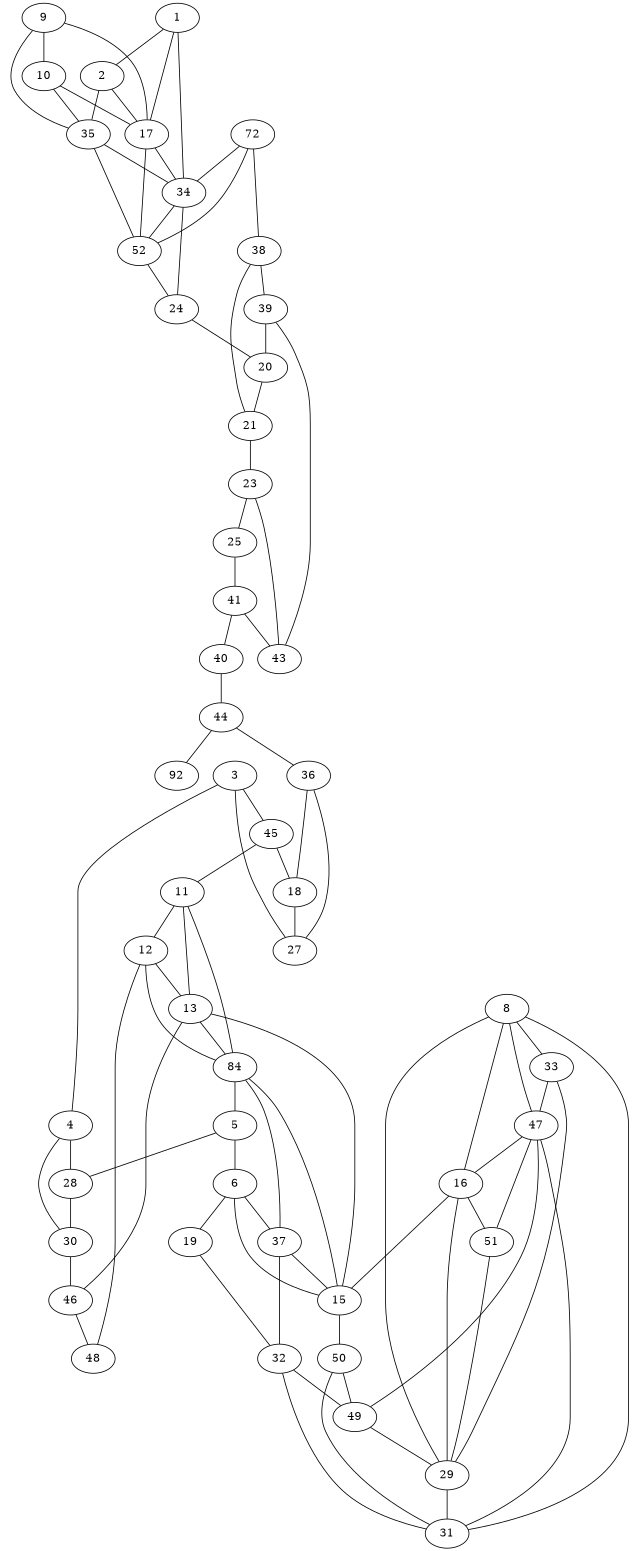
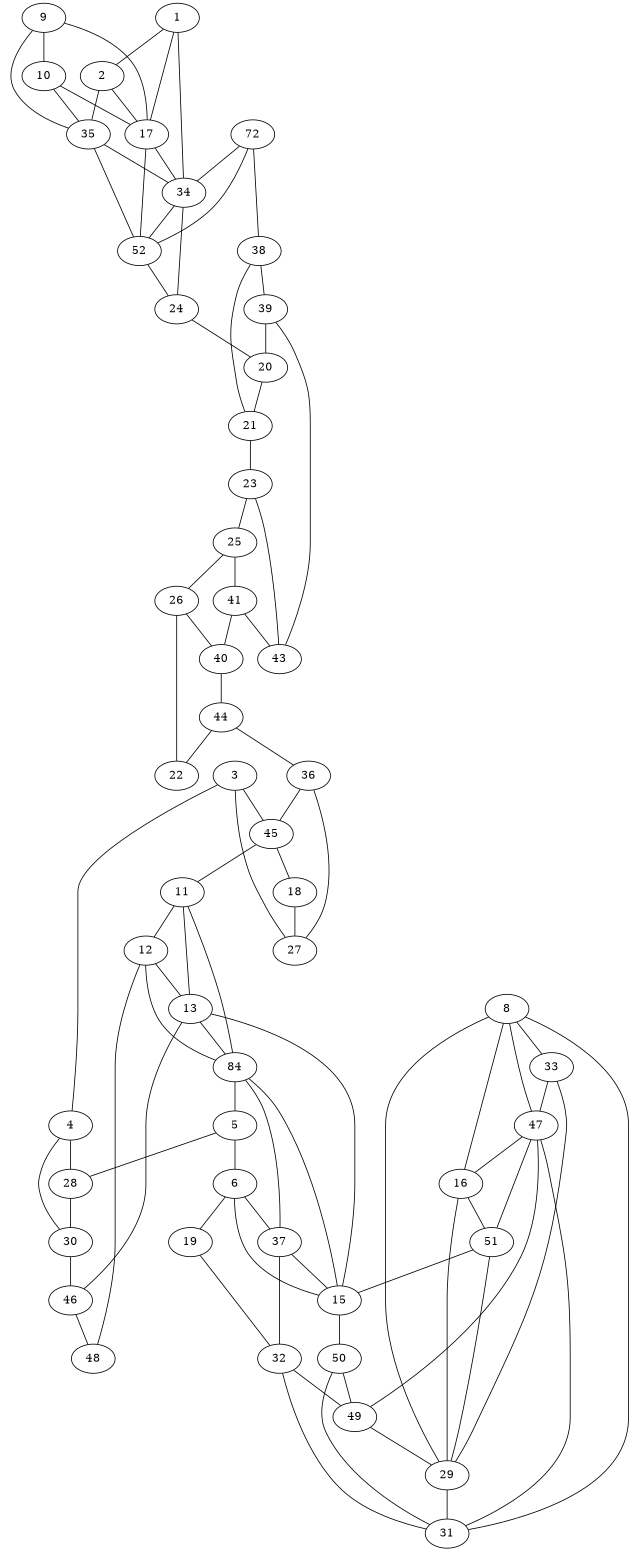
node "26": added
node "92": label "92" -> "22"
edge "36" -- "18": now "36" -- "45"
edge "16" -- "15": now "51" -- "15"
